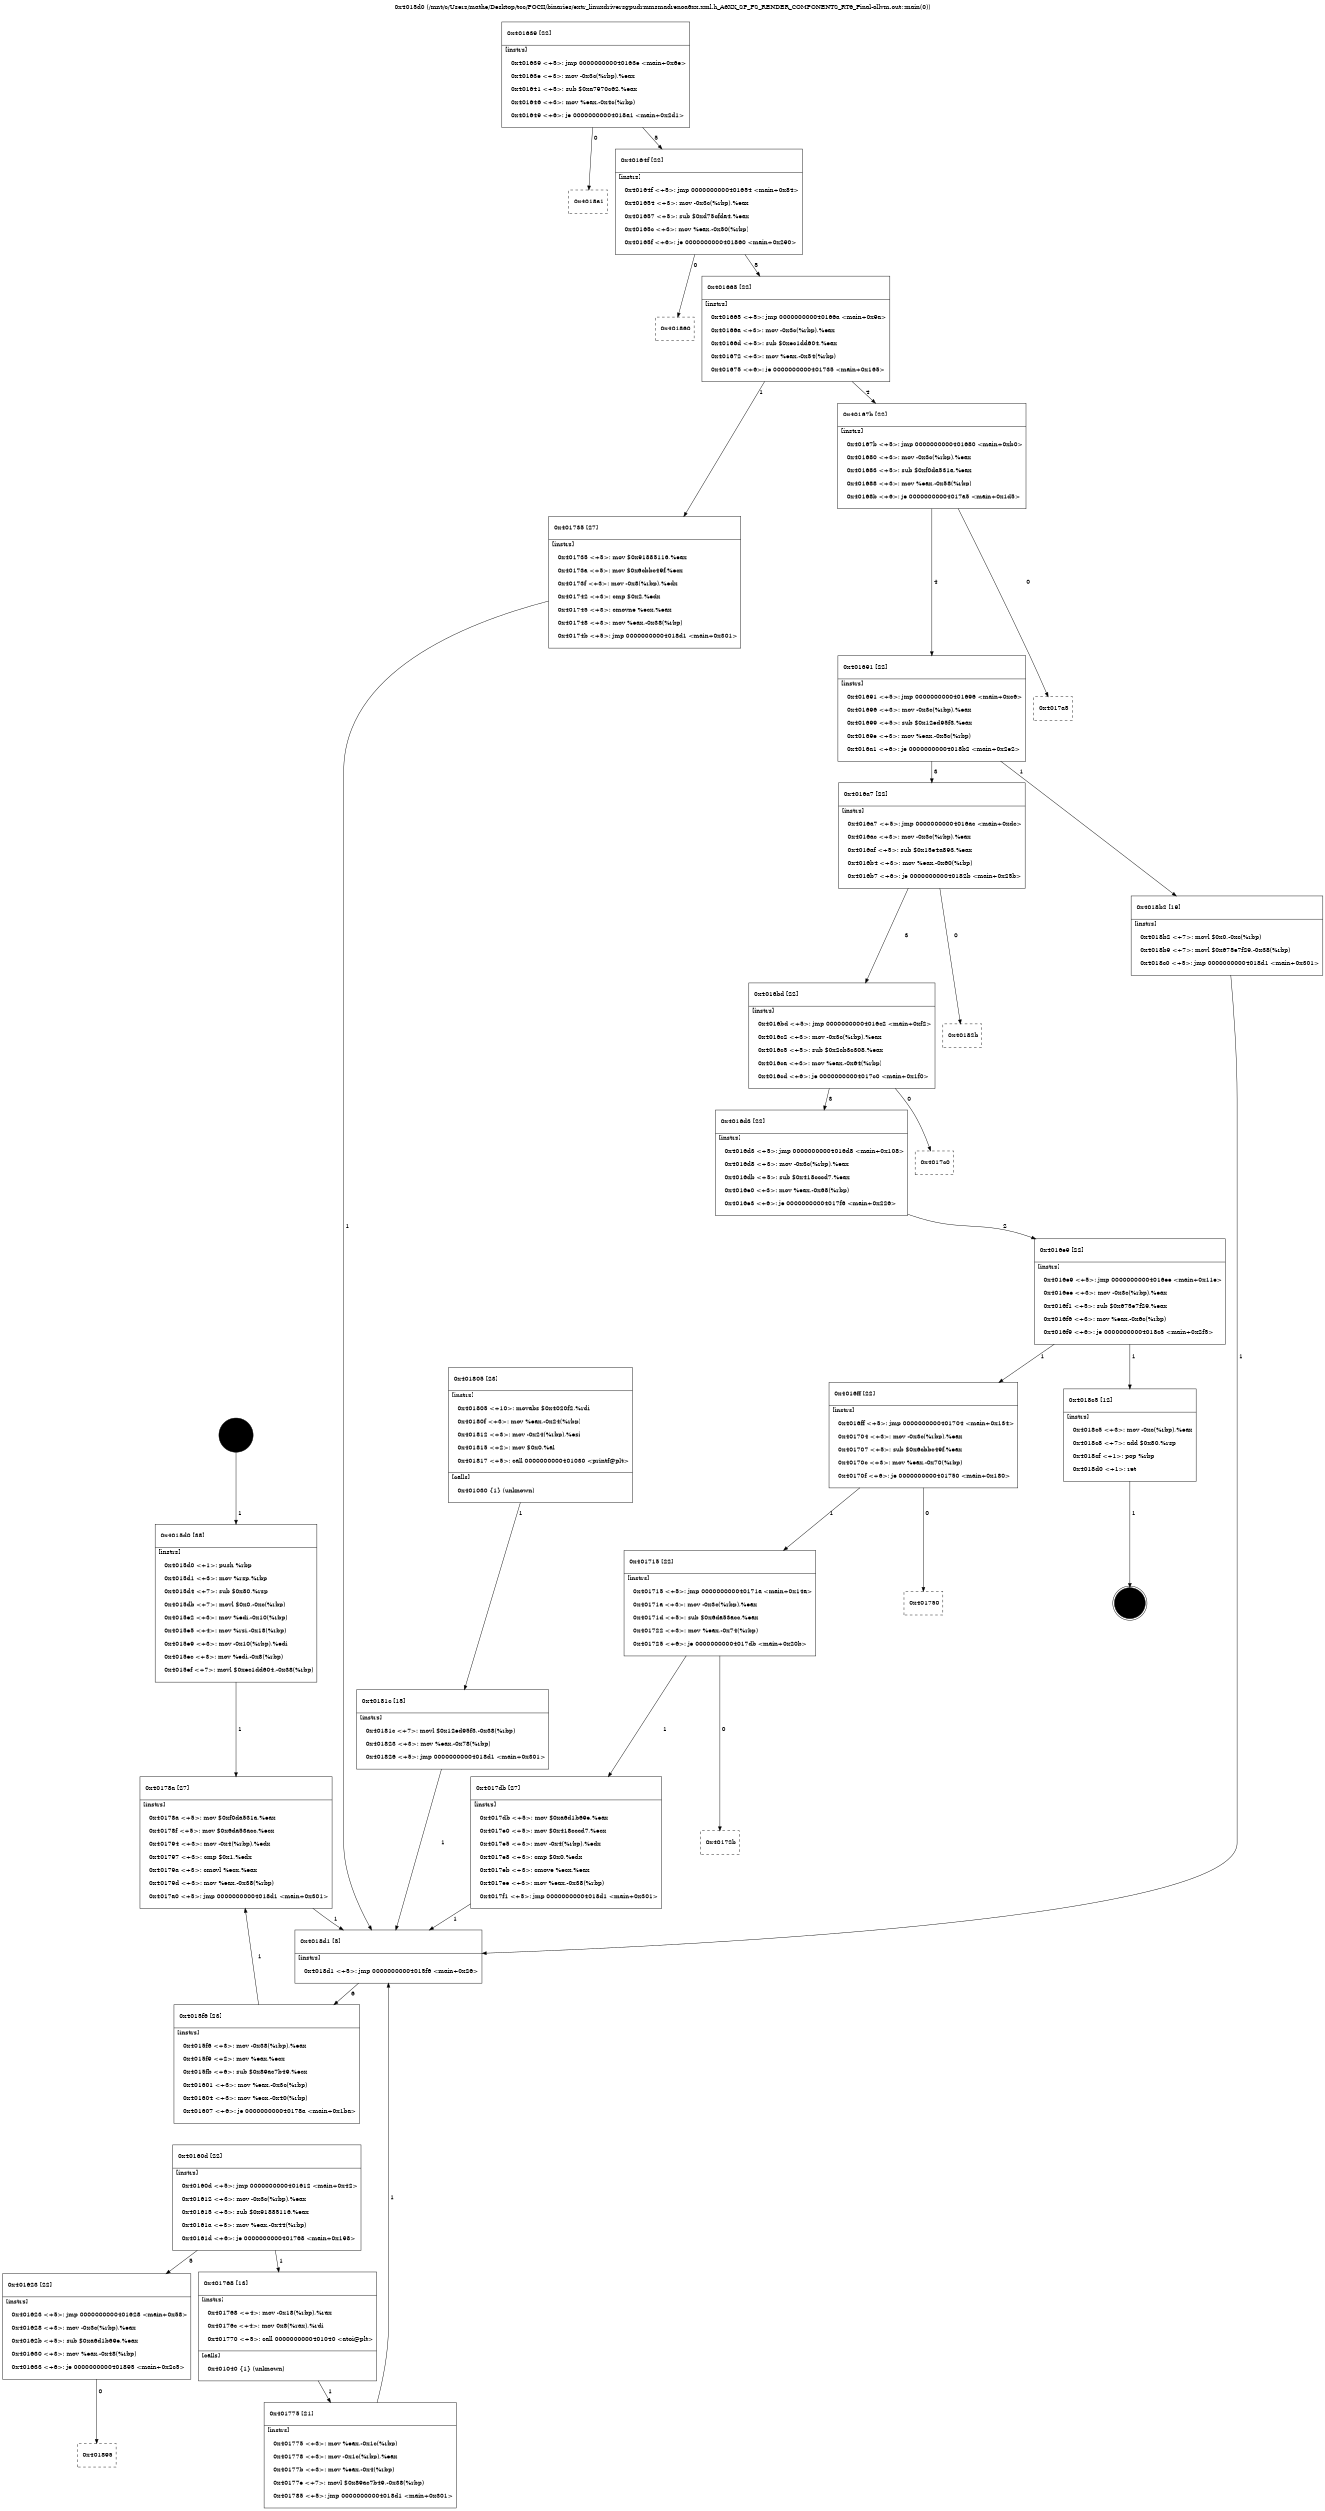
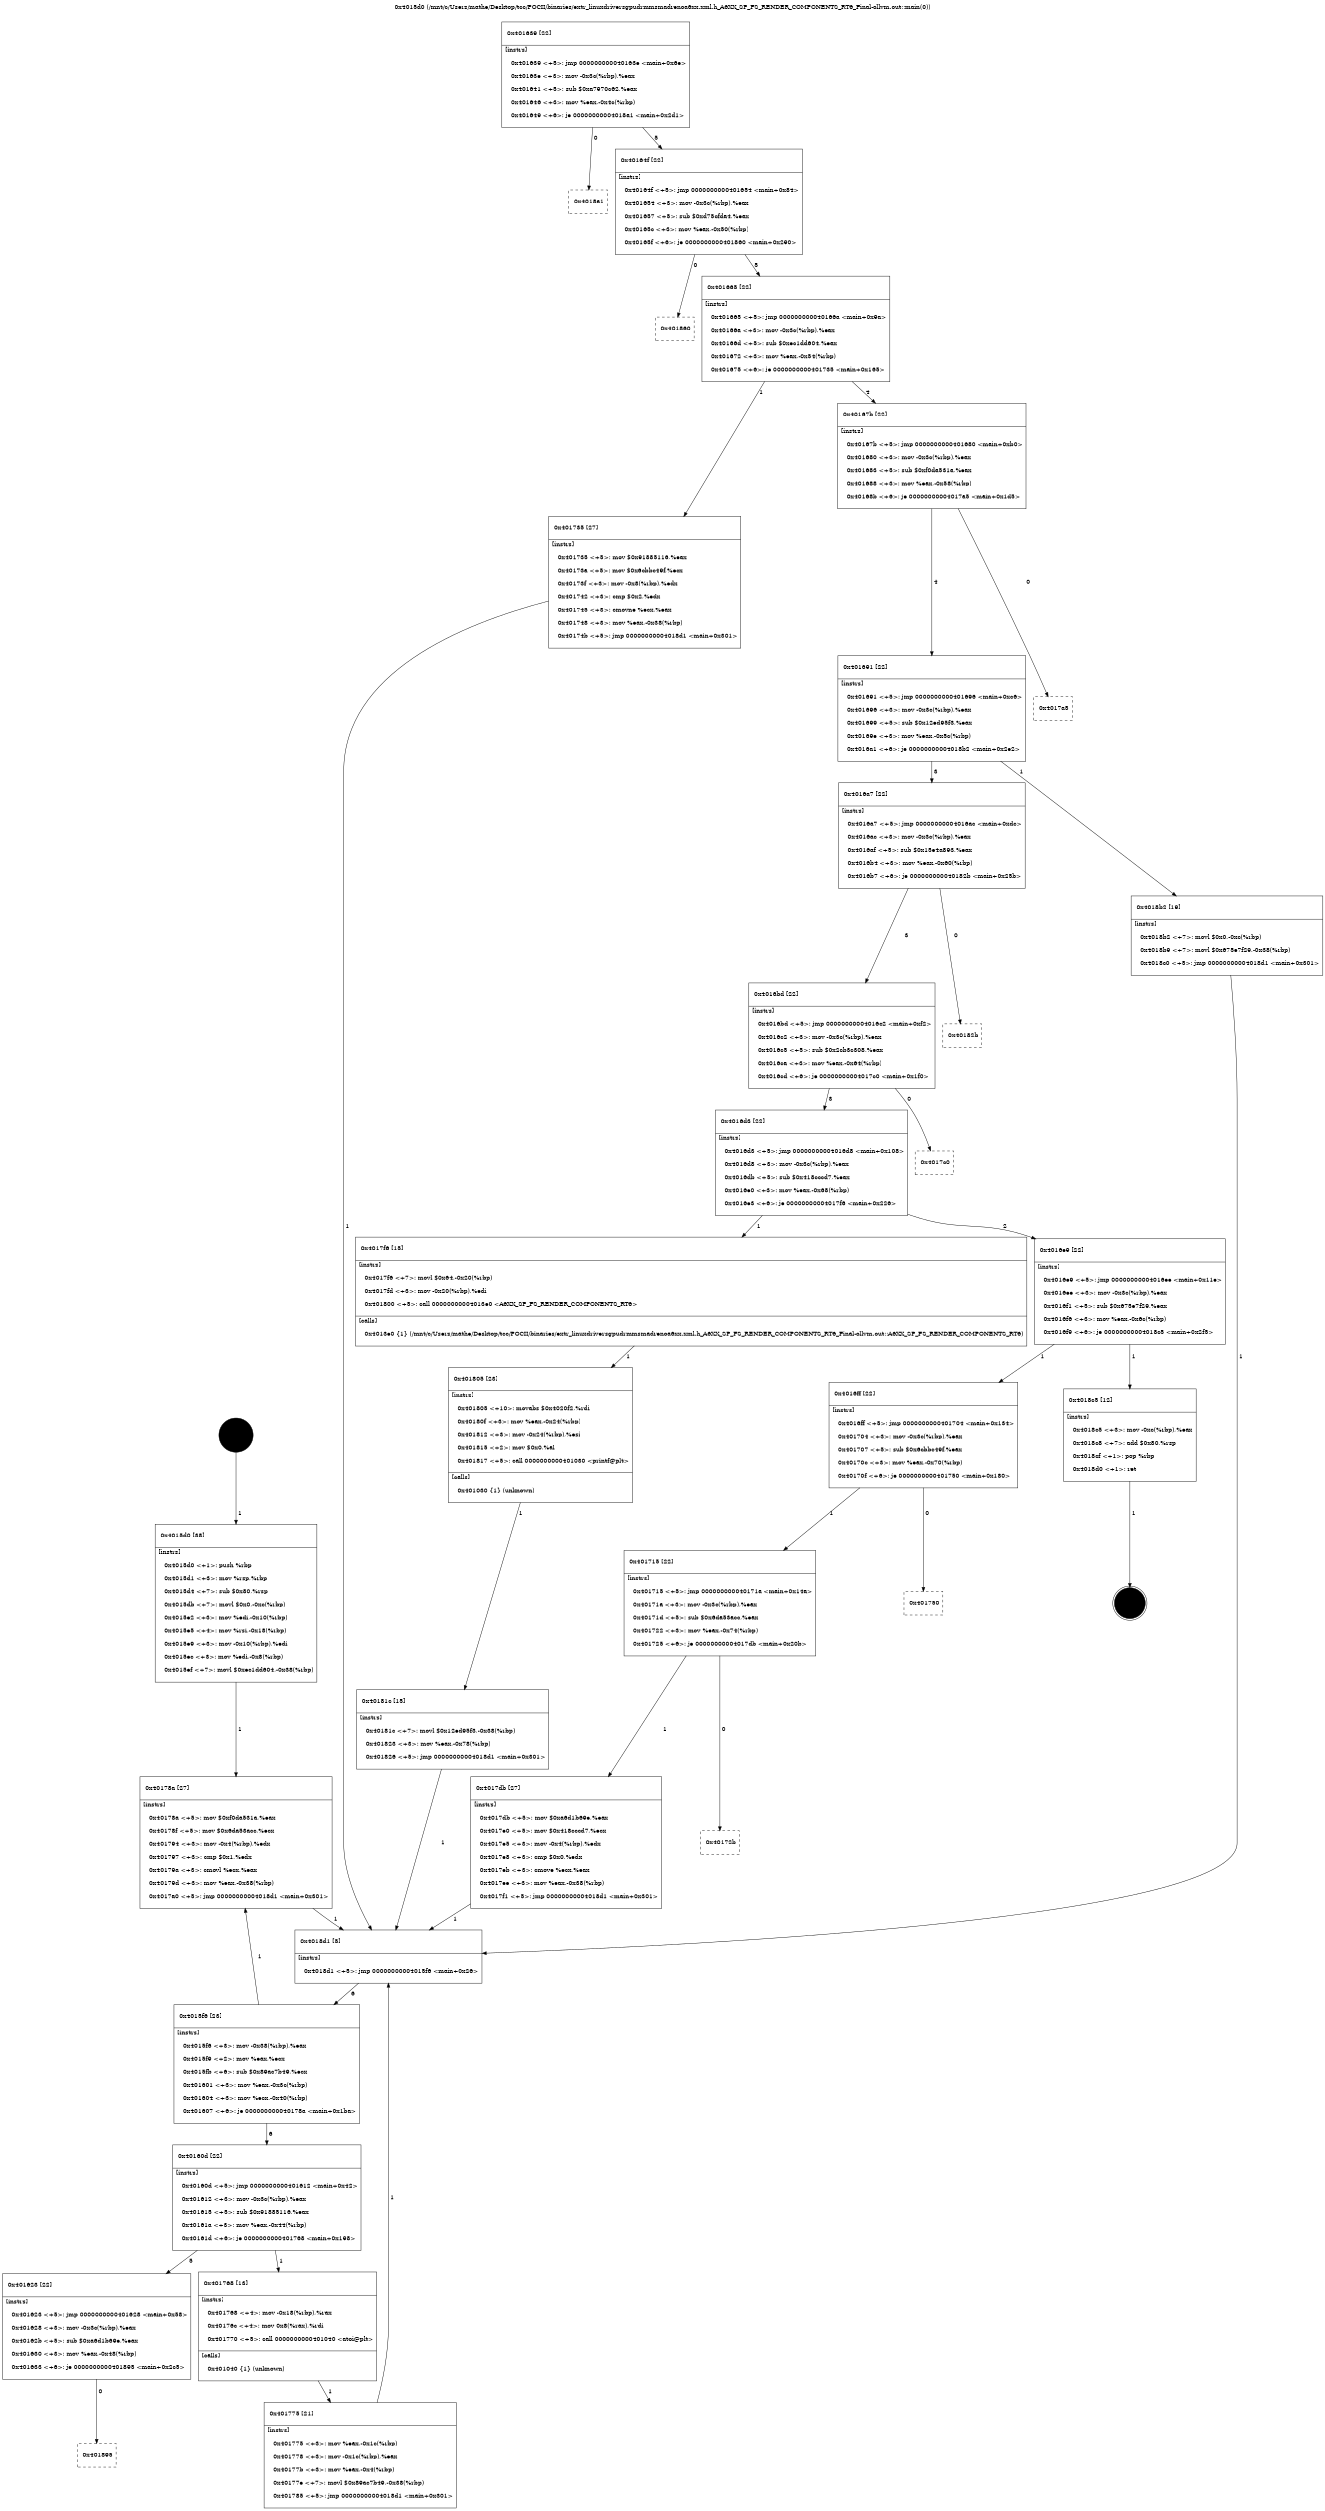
node "0x4017f6 [15]": added
edge "0x4015f6 [23]" -> "0x40160d [22]": added, label "6"
